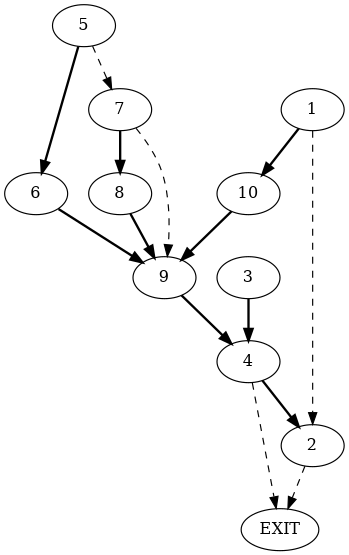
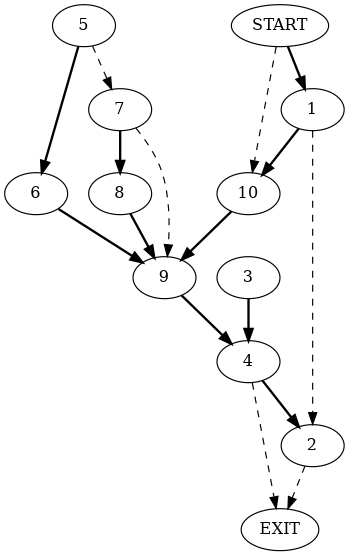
node "START": added
